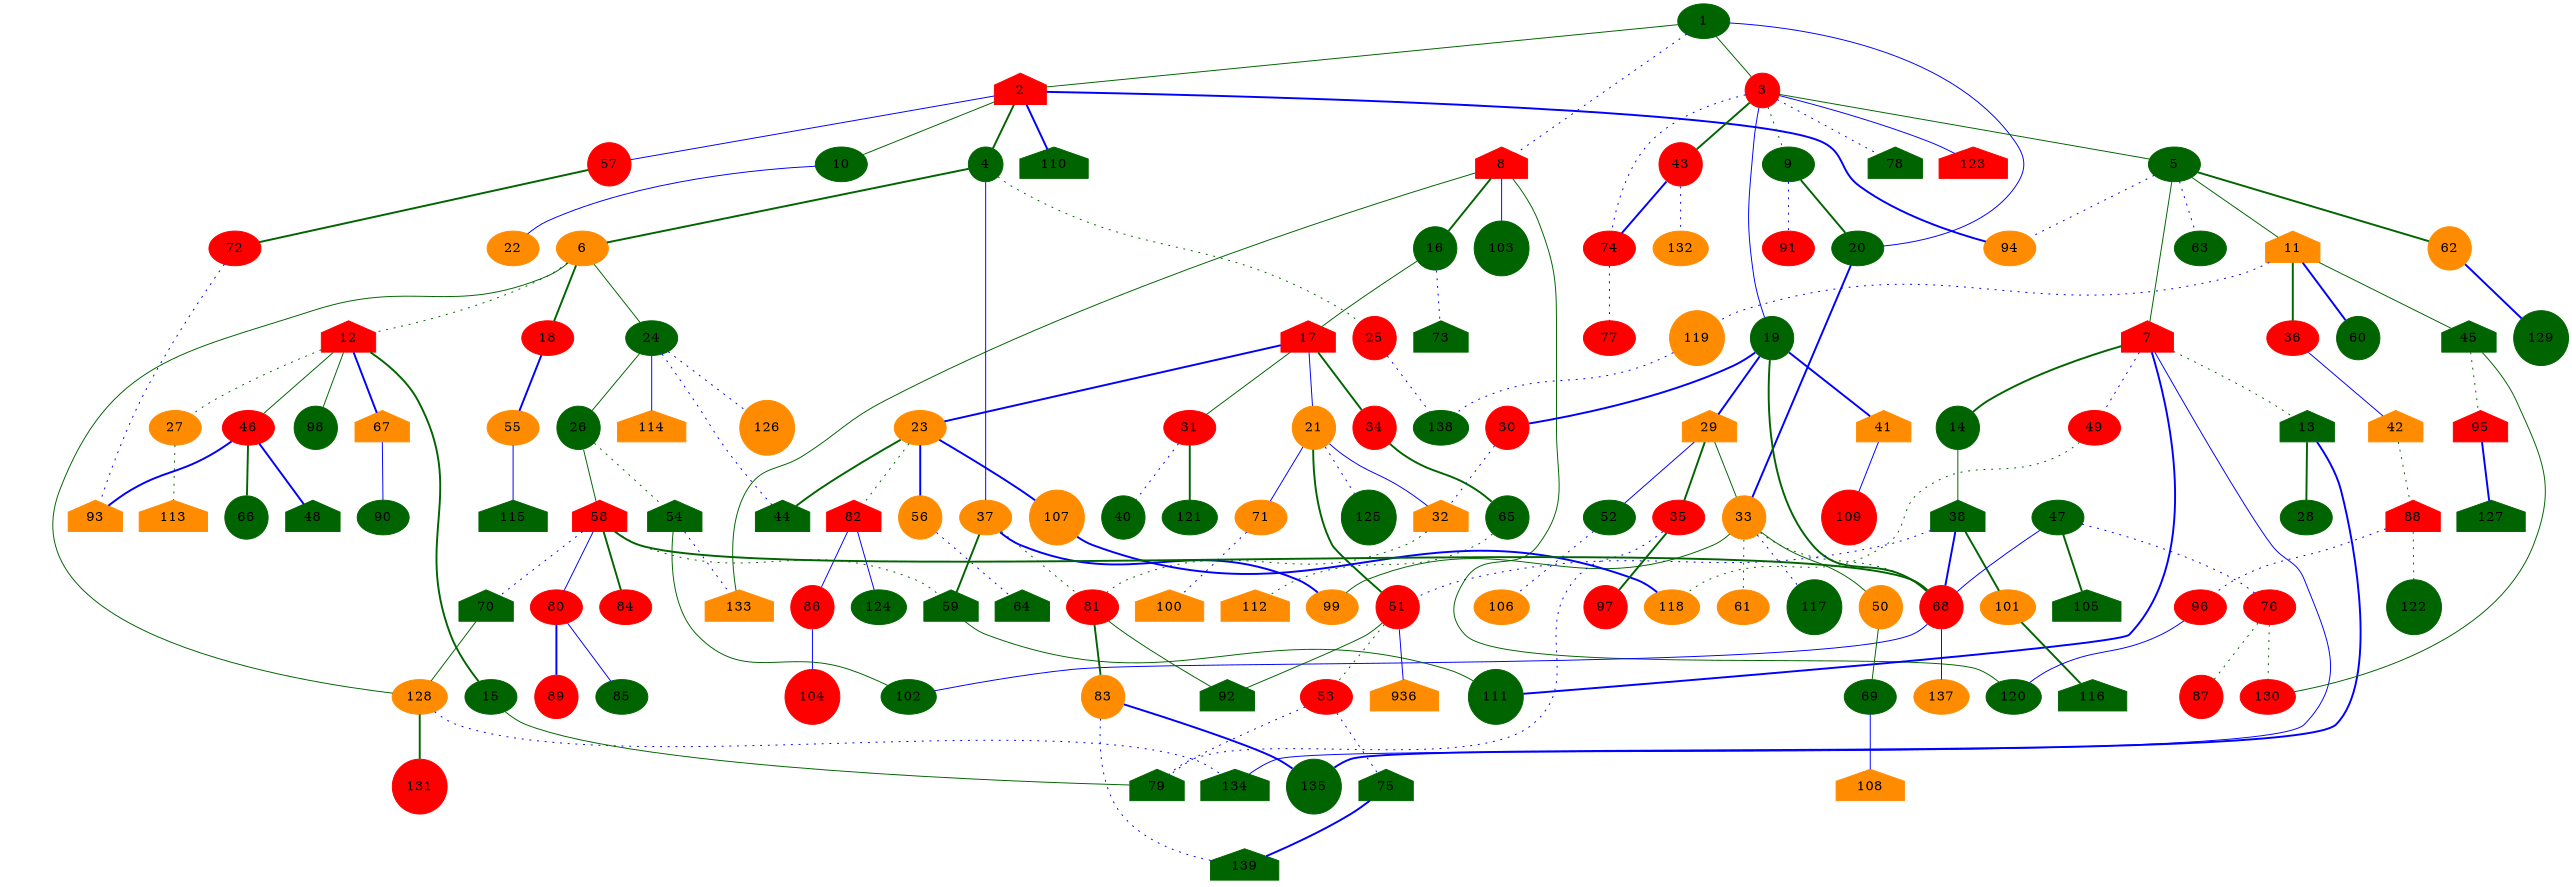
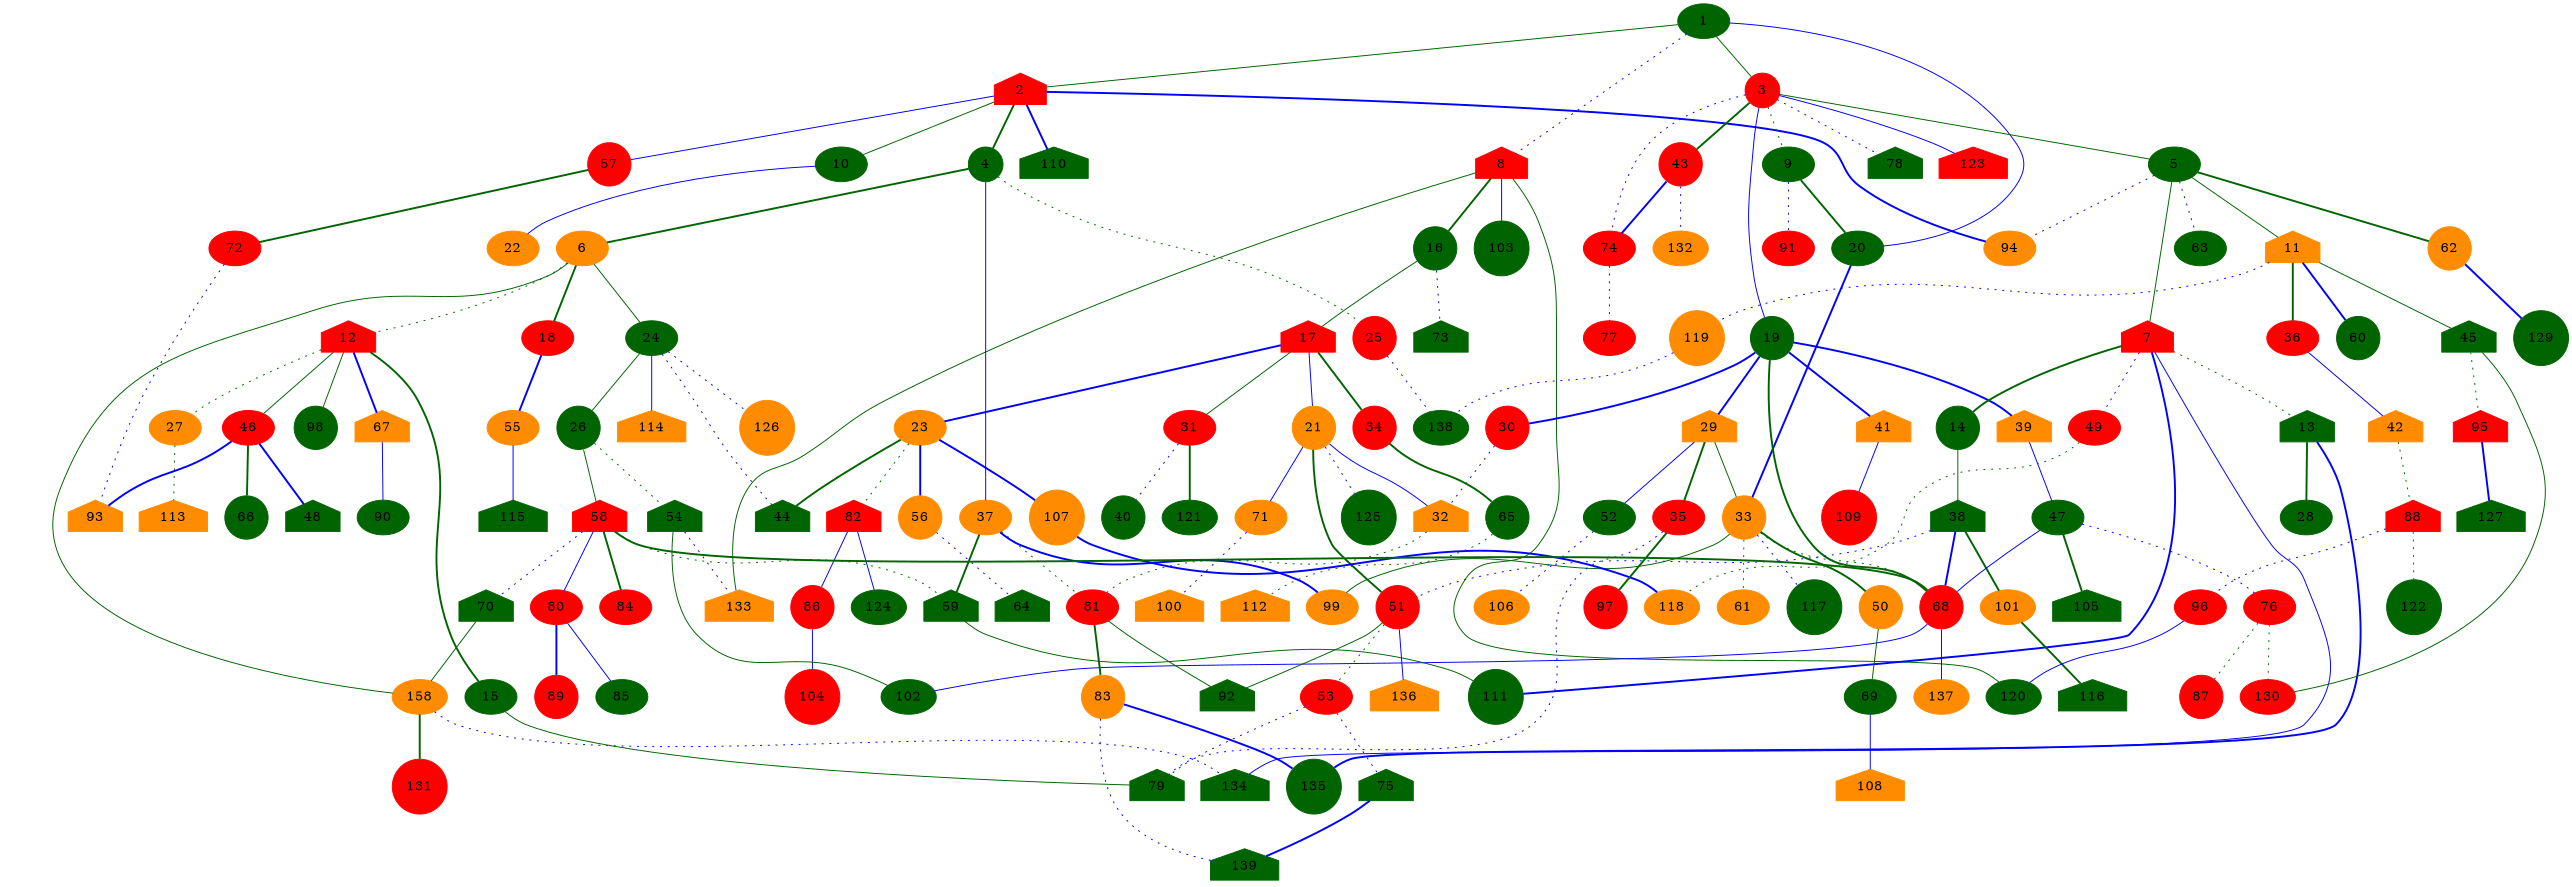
node "39": added
edge "33" -- "50": style solid -> bold
node "128": label "128" -> "158"
node "936": label "936" -> "136"
